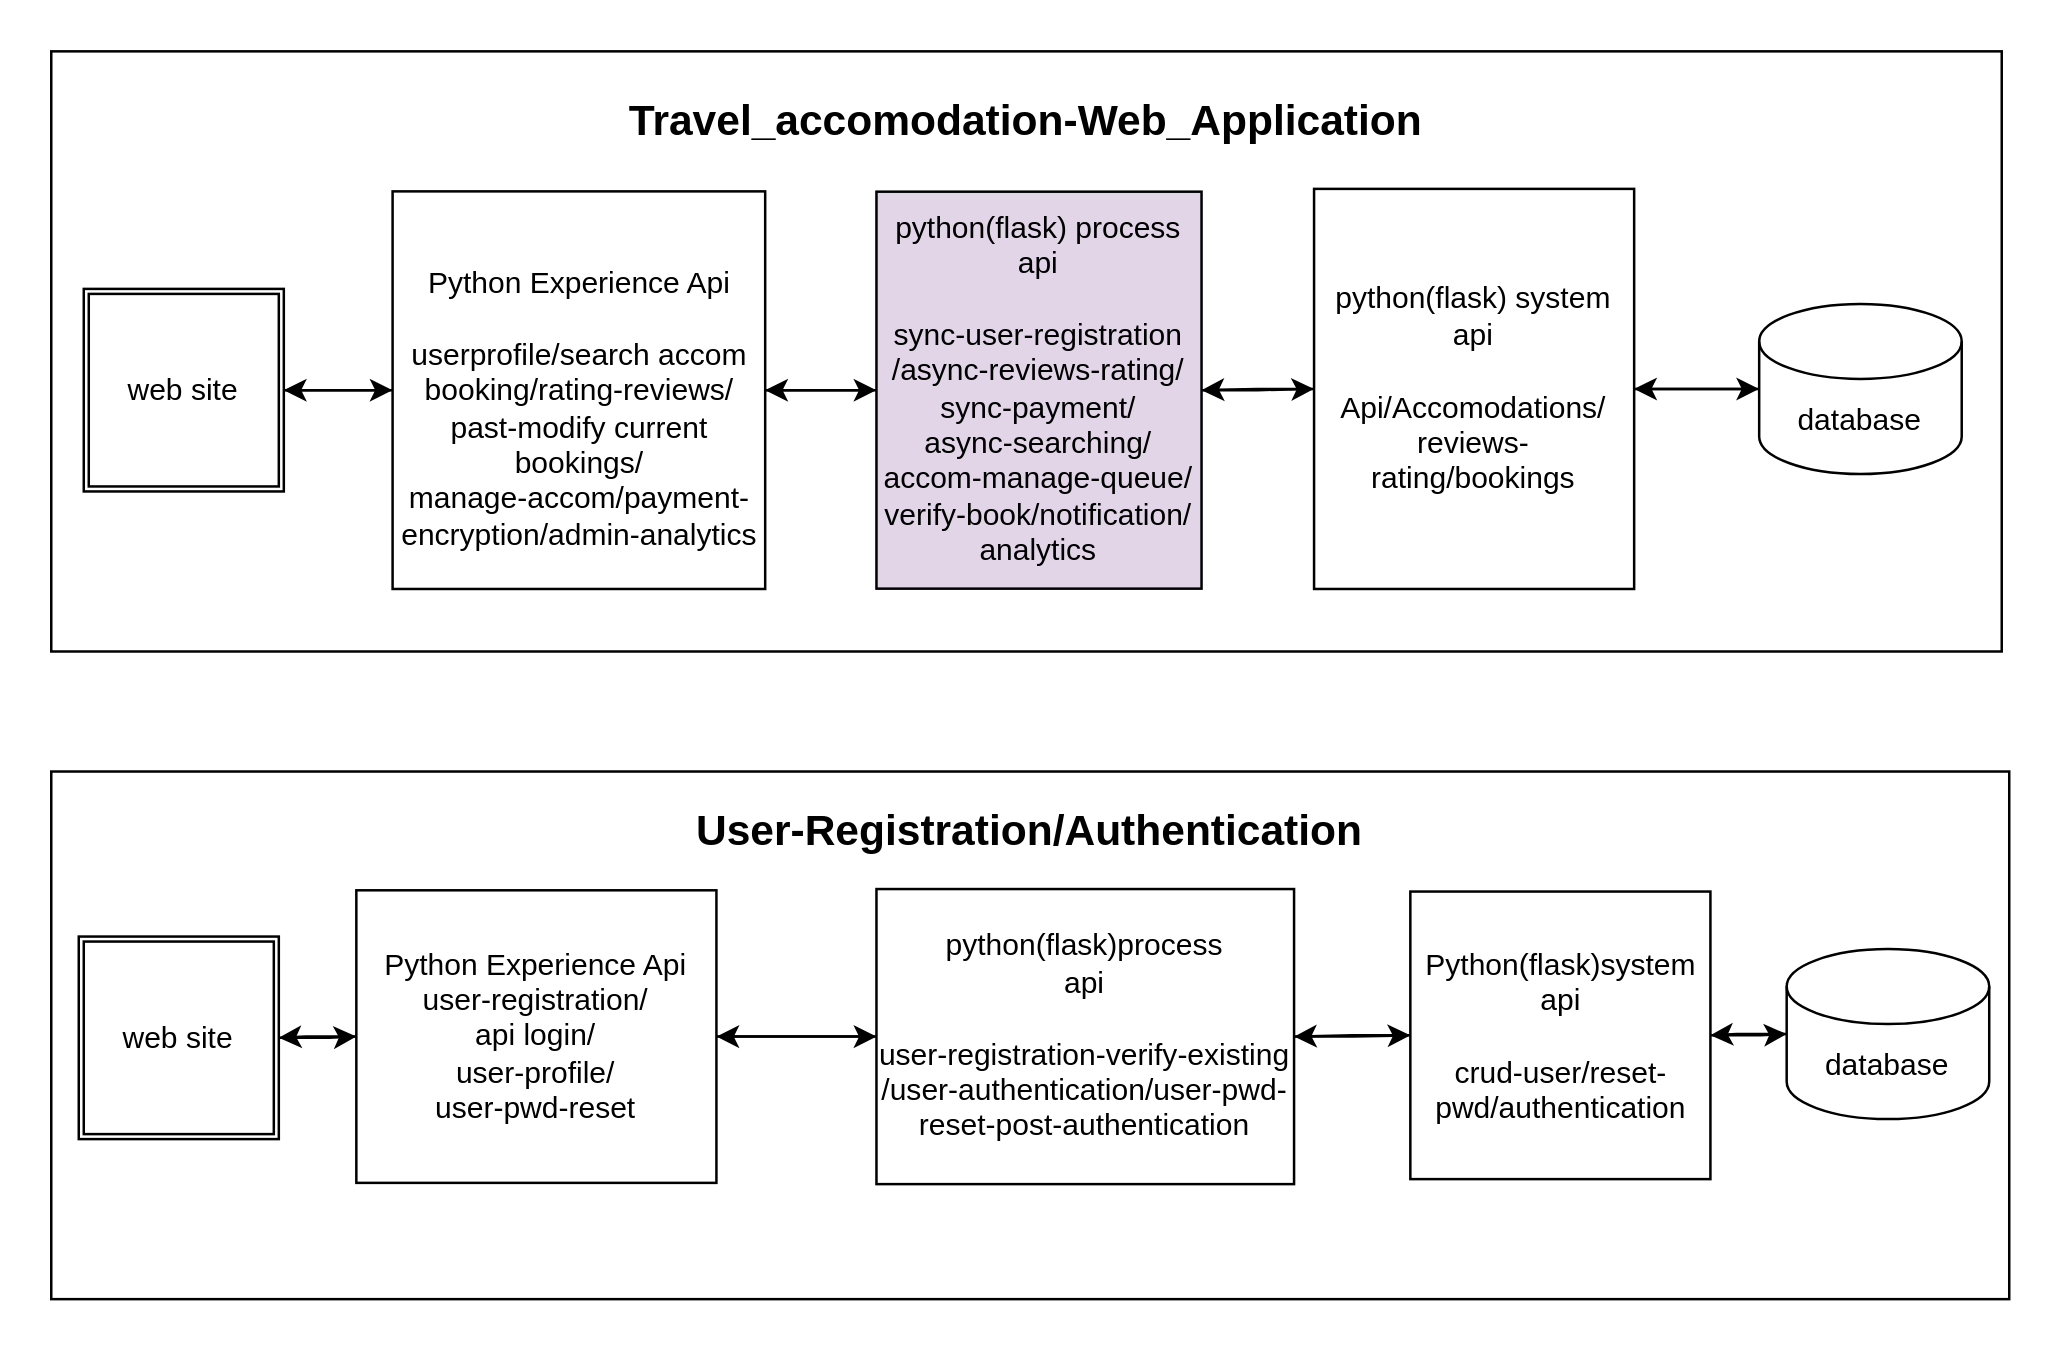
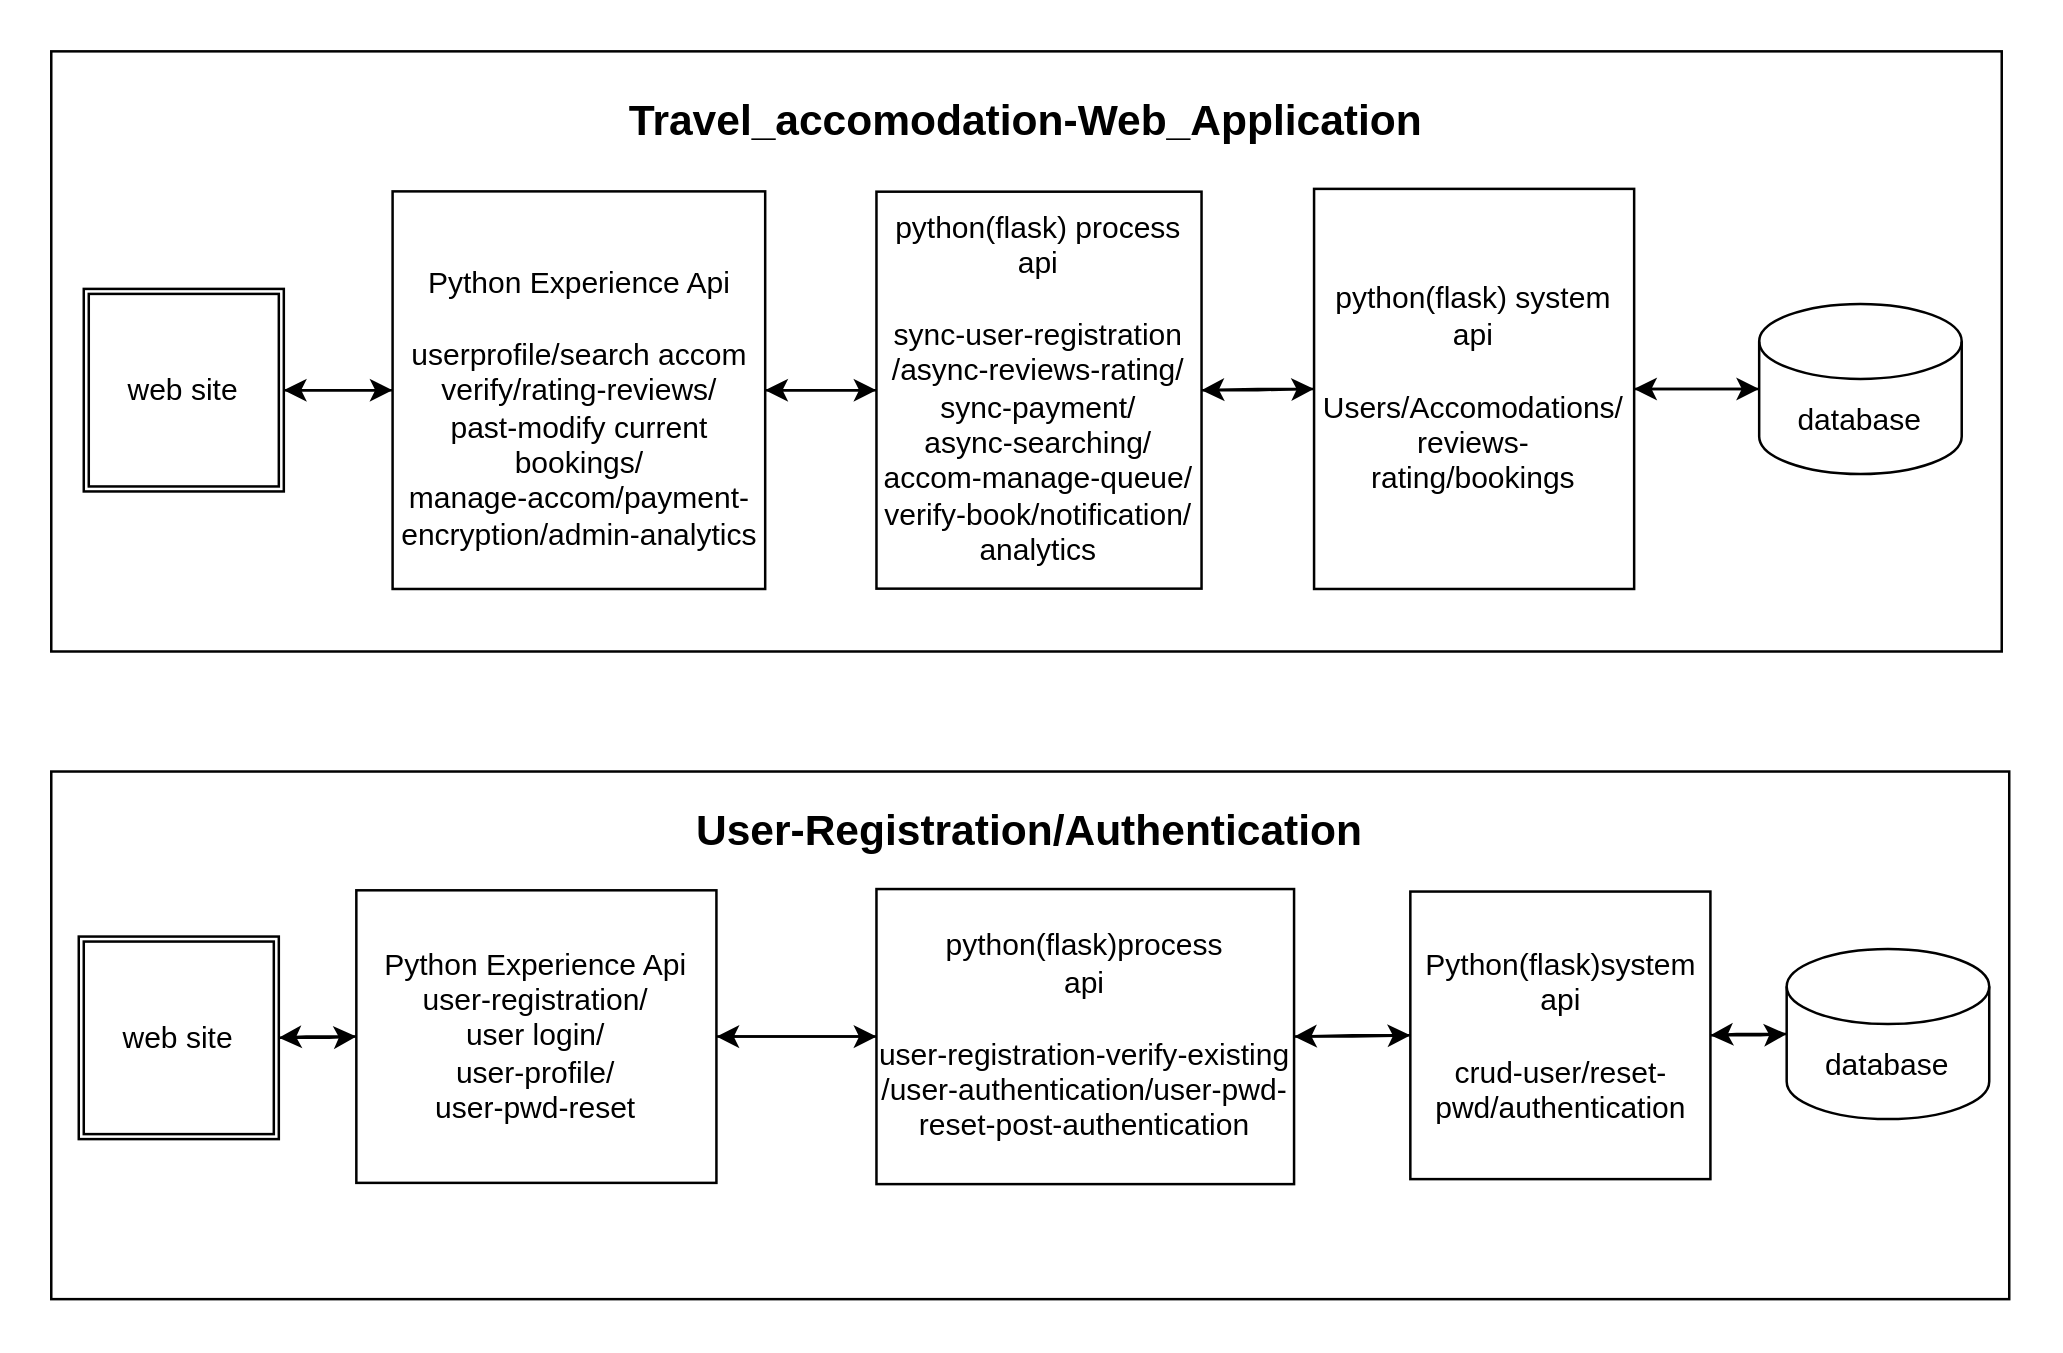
node "python(flask) system api Api/Accomodations/ reviews-rating/bookings": label "python(flask) system api Api/Accomodations/ reviews-rating/bookings" -> "python(flask) system api Users/Accomodations/ reviews-rating/bookings"
node "python(flask) process api sync-user-registration /async-reviews-rating/ sync-payment/ async-searching/ accom-manage-queue/ verify-book/notification/ analytics": fillcolor #e1d5e7 -> #ffffff
node "Python Experience Api userprofile/search accom booking/rating-reviews/ past-modify current bookings/ manage-accom/payment-encryption/admin-analytics": label "Python Experience Api userprofile/search accom booking/rating-reviews/ past-modify current bookings/ manage-accom/payment-encryption/admin-analytics" -> "Python Experience Api userprofile/search accom verify/rating-reviews/ past-modify current bookings/ manage-accom/payment-encryption/admin-analytics"
node "Python Experience Api user-registration/ api login/ user-profile/ user-pwd-reset": label "Python Experience Api user-registration/ api login/ user-profile/ user-pwd-reset" -> "Python Experience Api user-registration/ user login/ user-profile/ user-pwd-reset"
